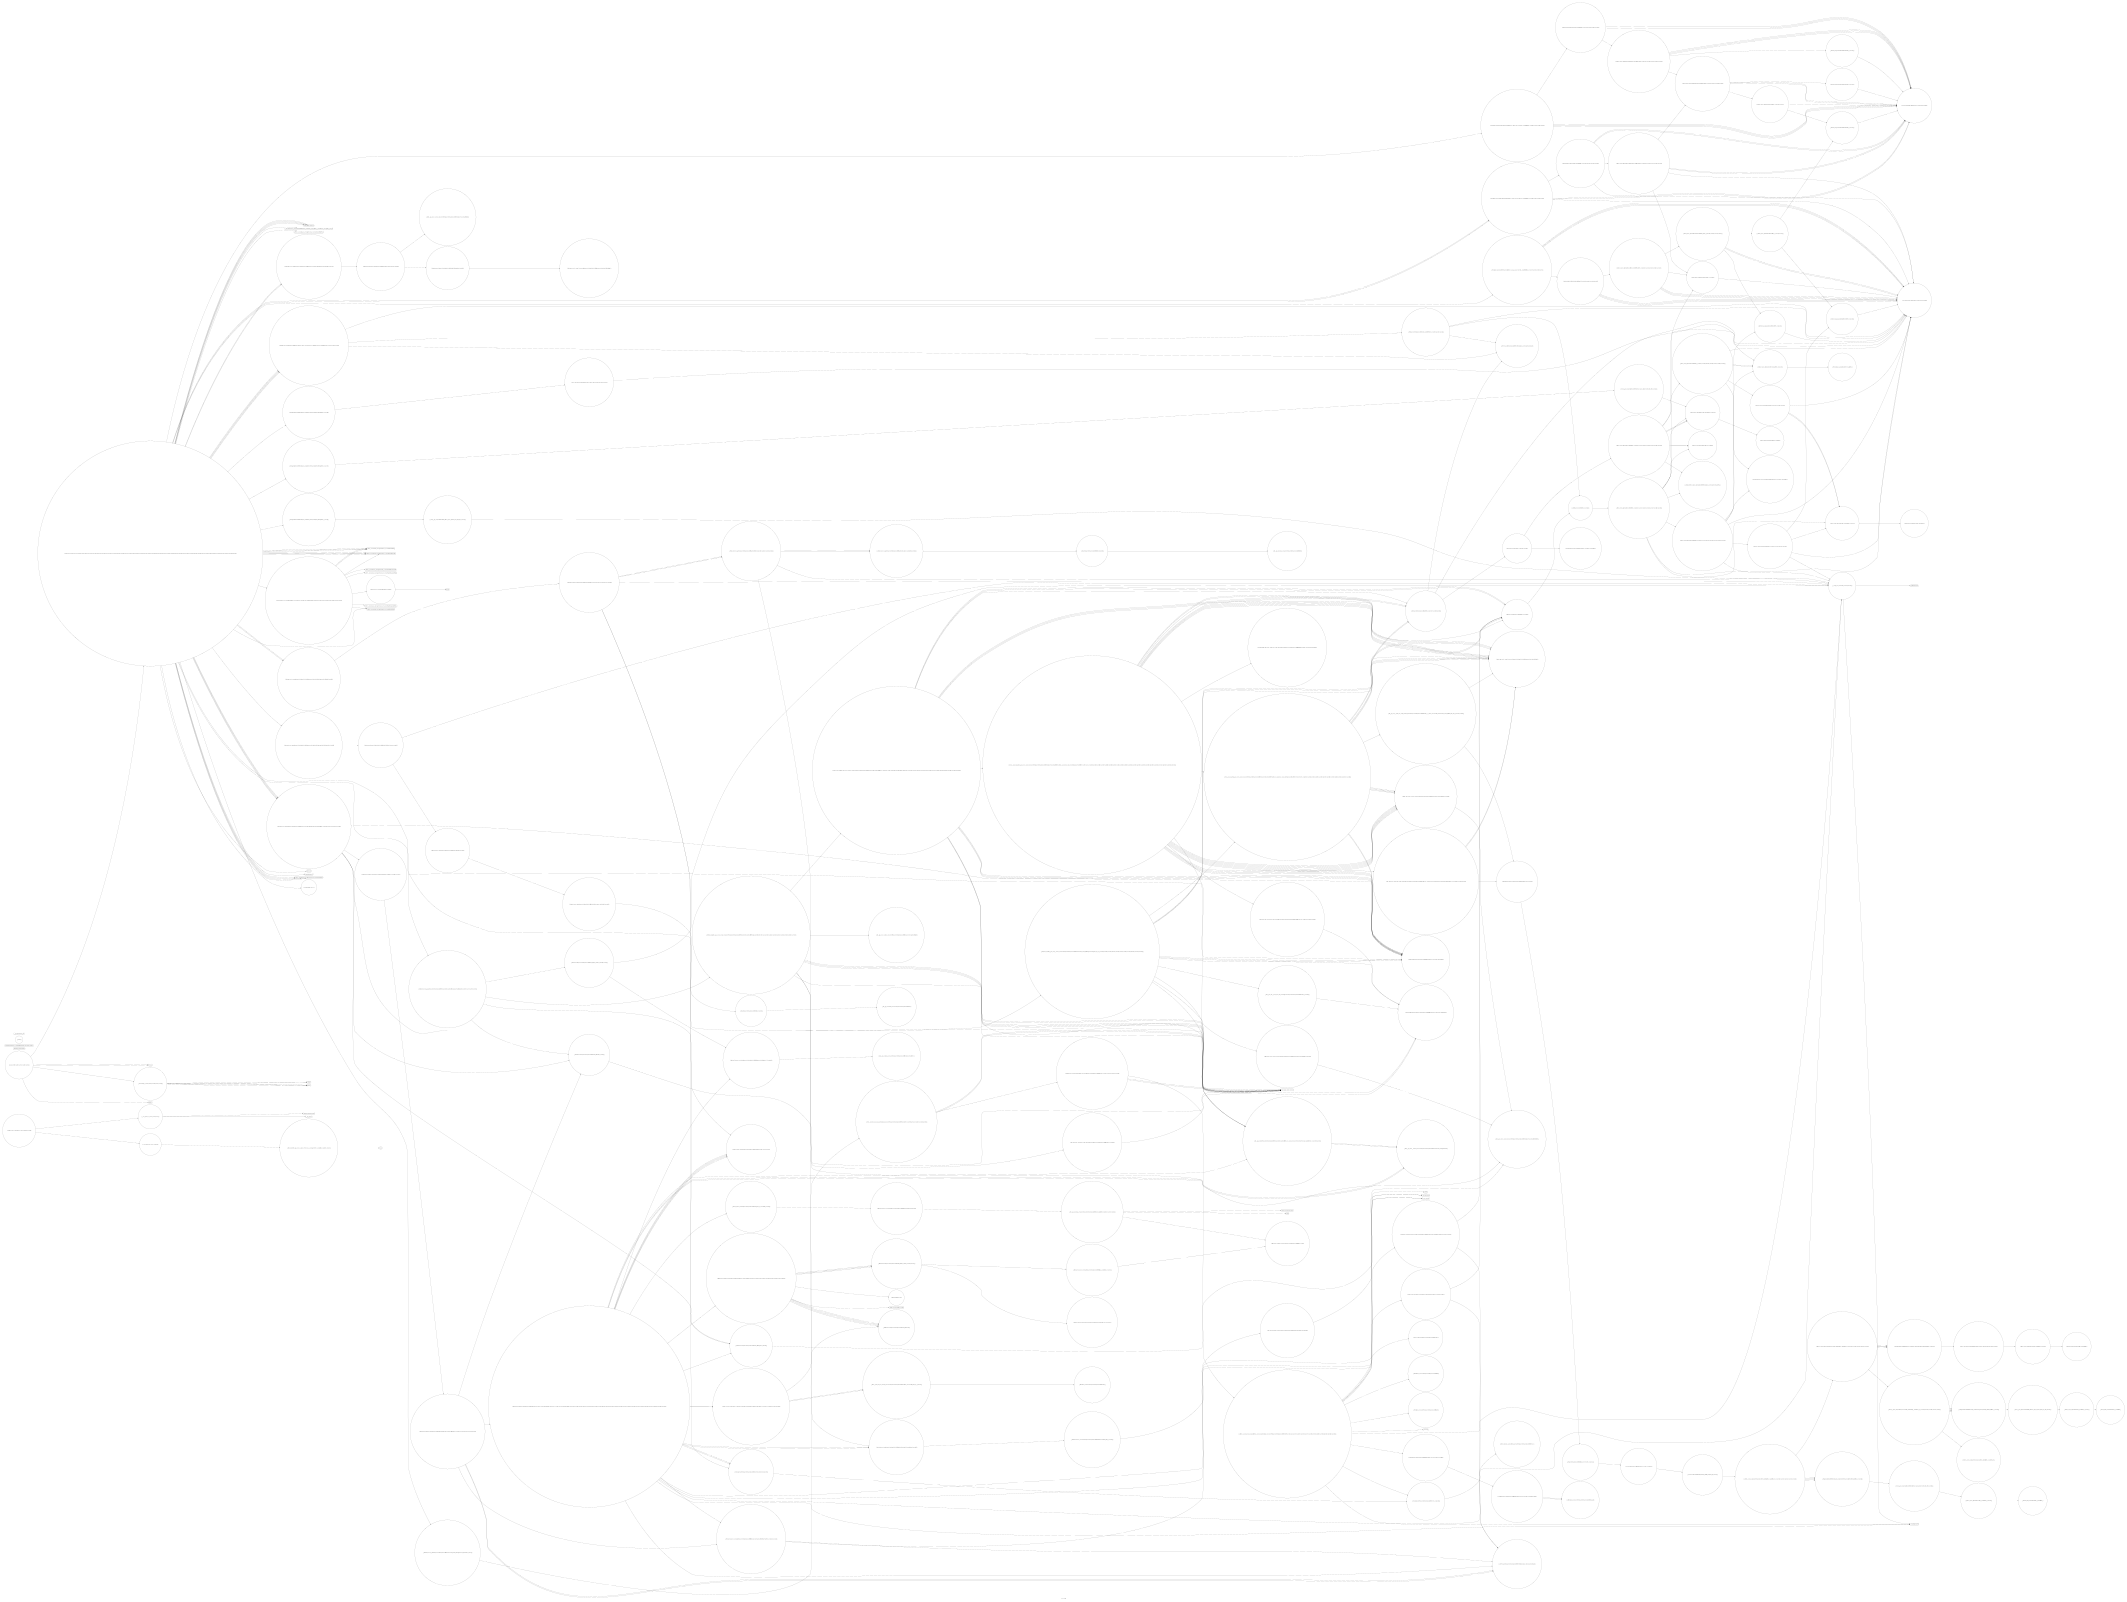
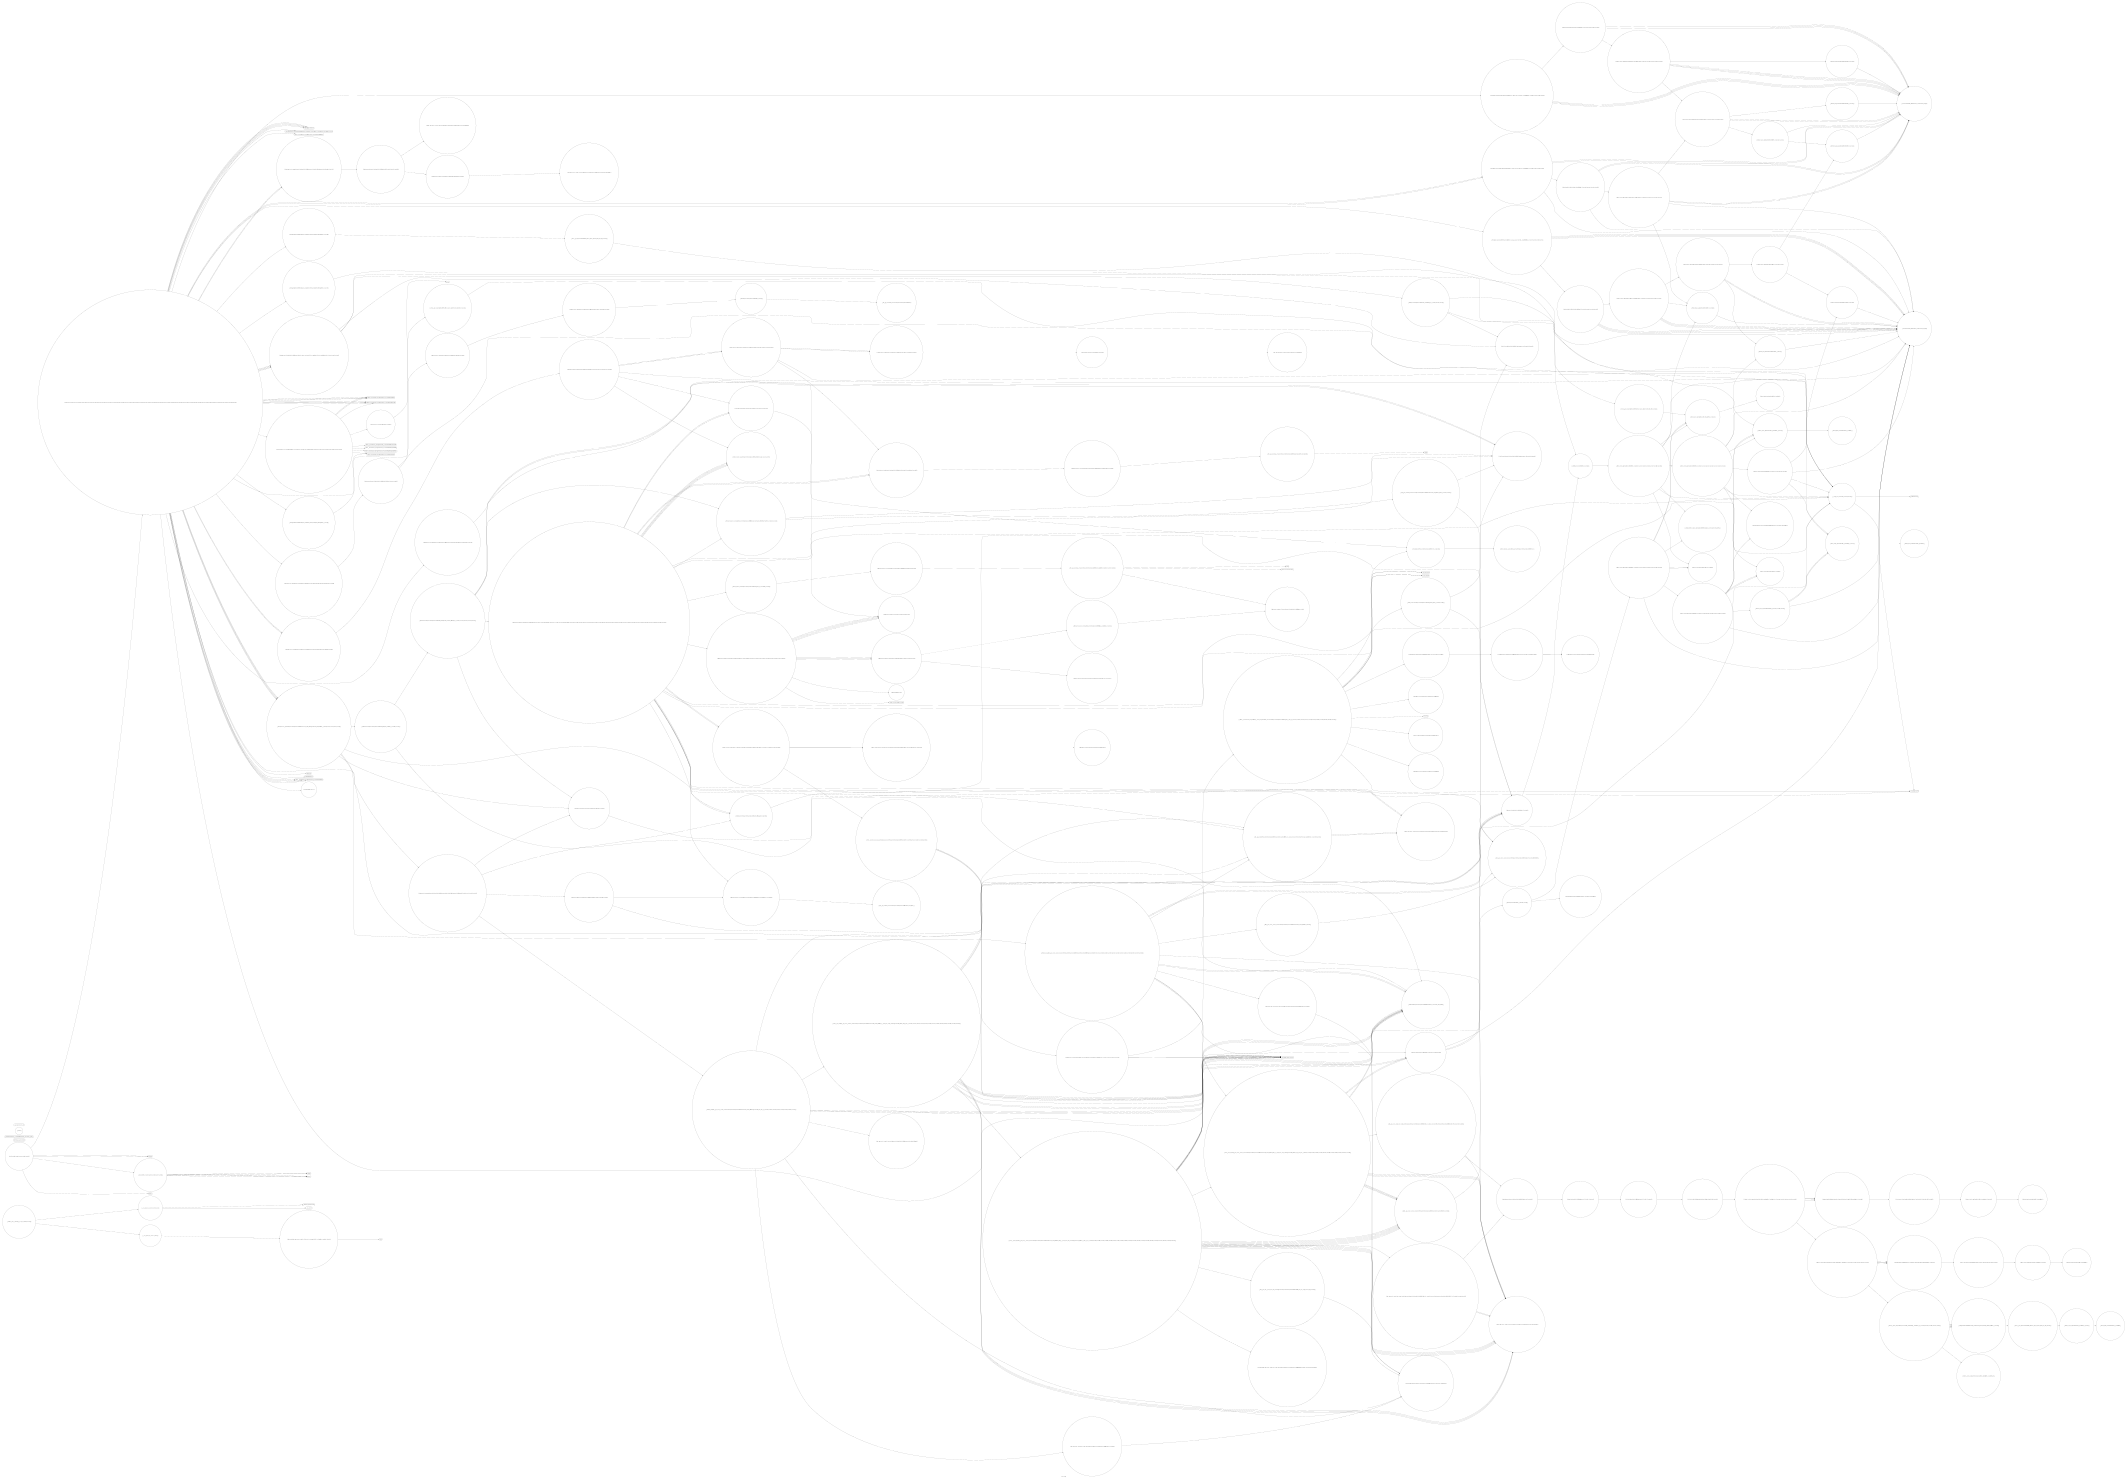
node "{_ZNSt11_Tuple_implILm1EJiiEE7_M_tailERS0_}": added
